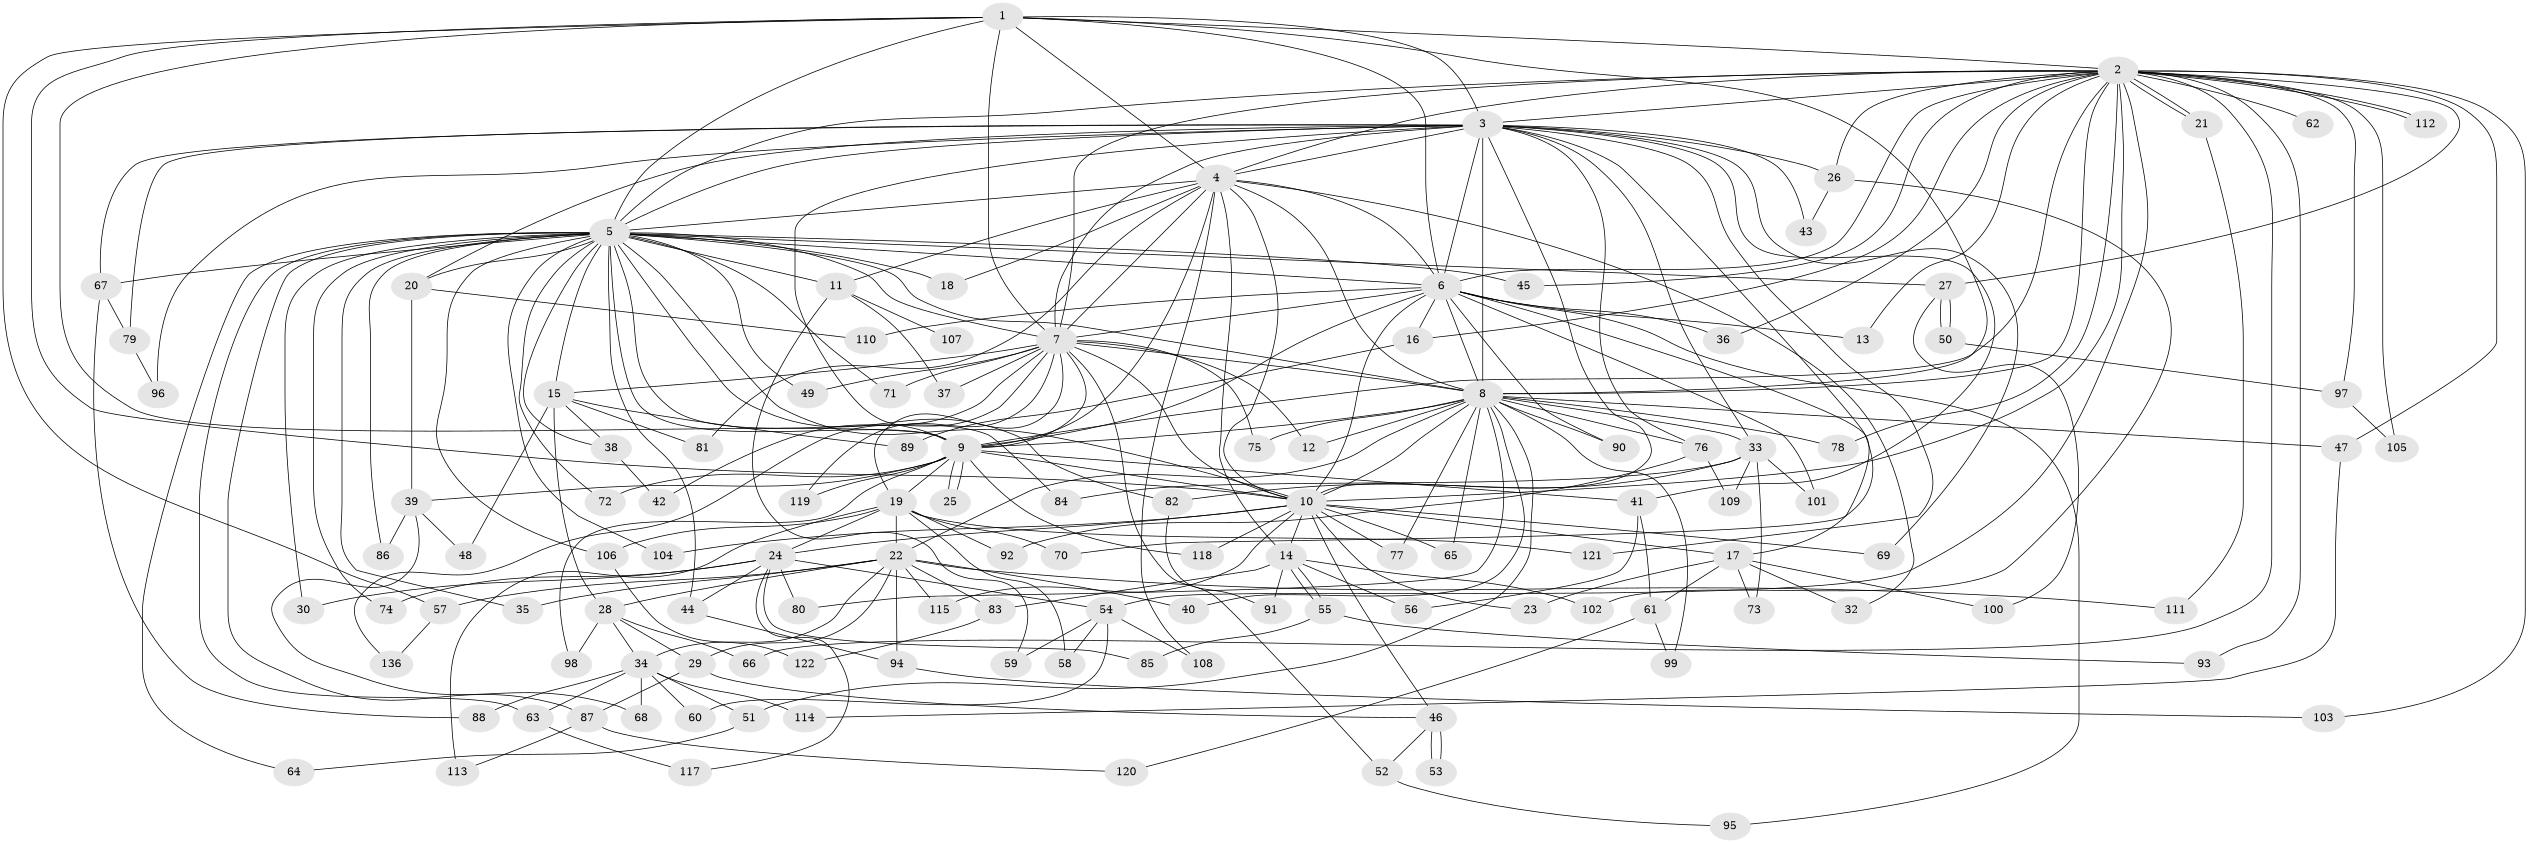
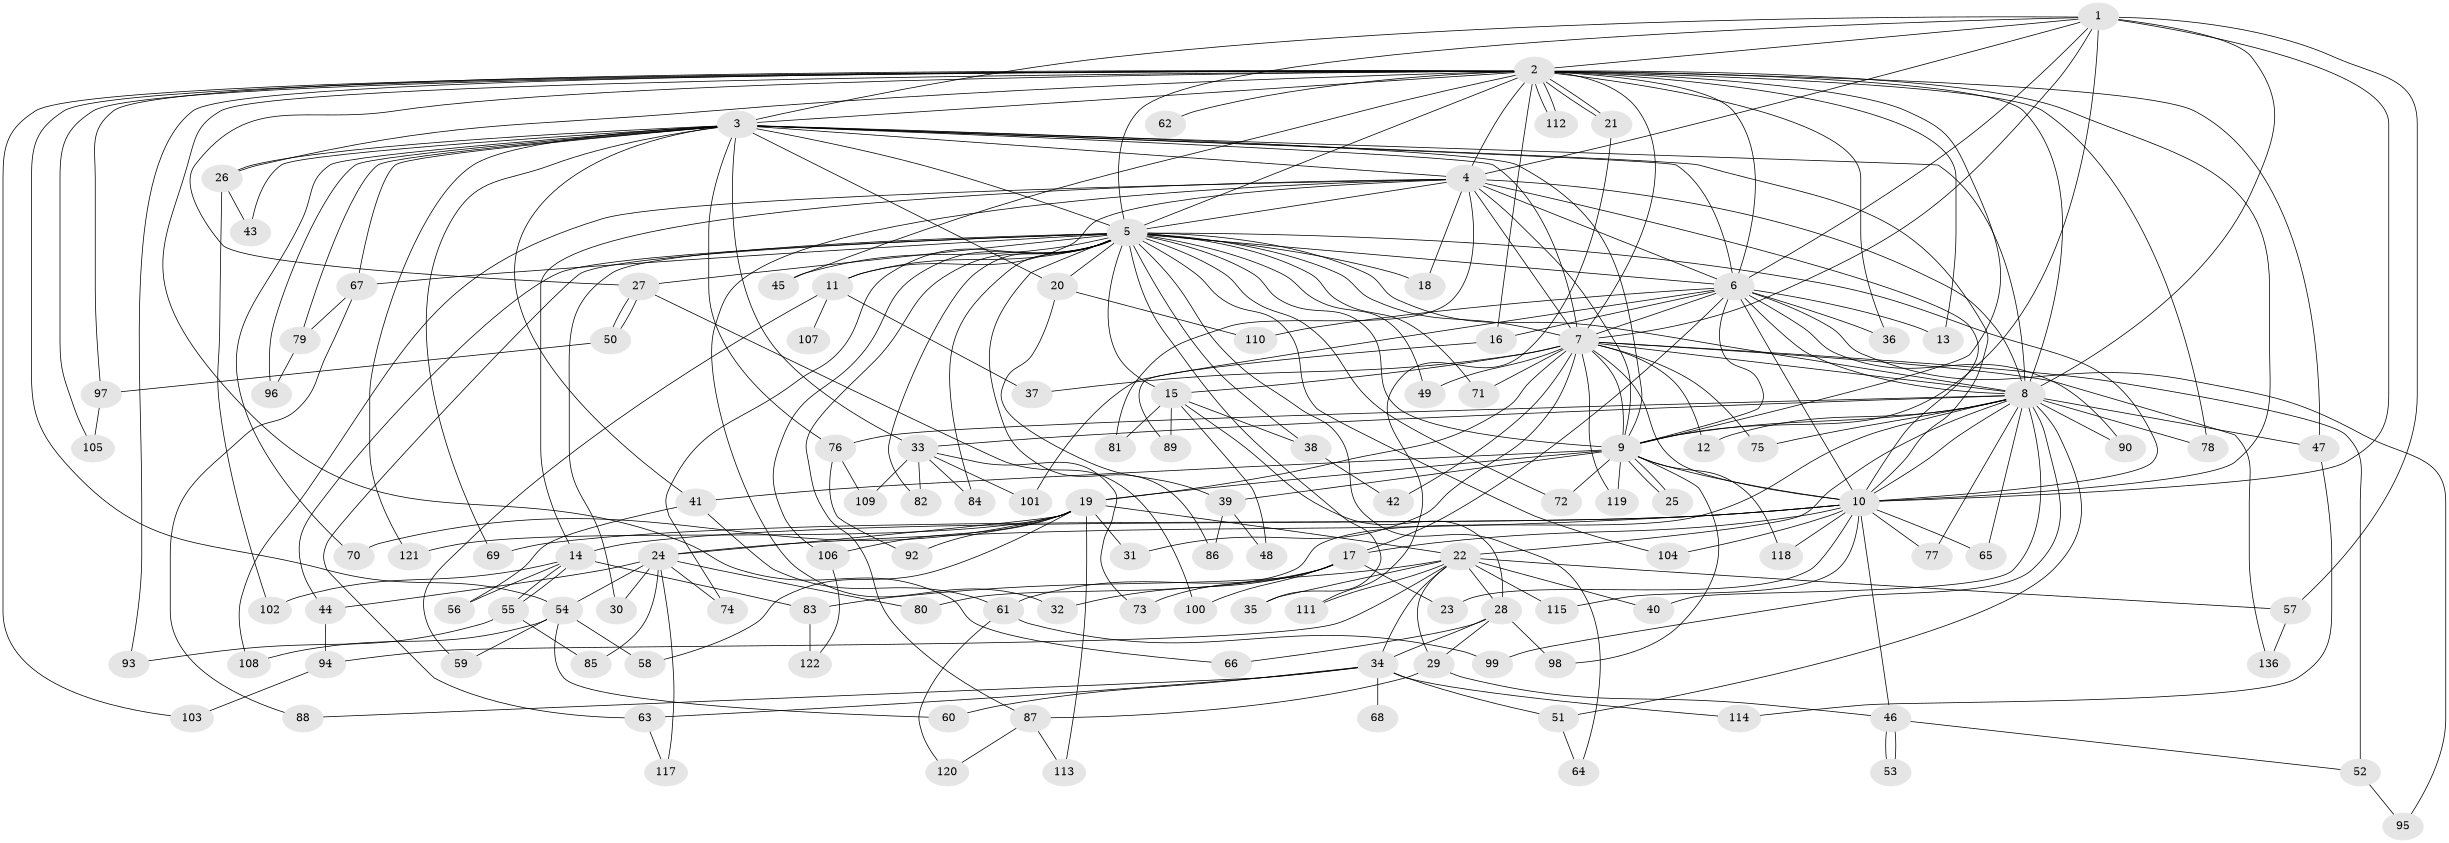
node "31": added
node "91": removed
edge "39" -- "68": removed
